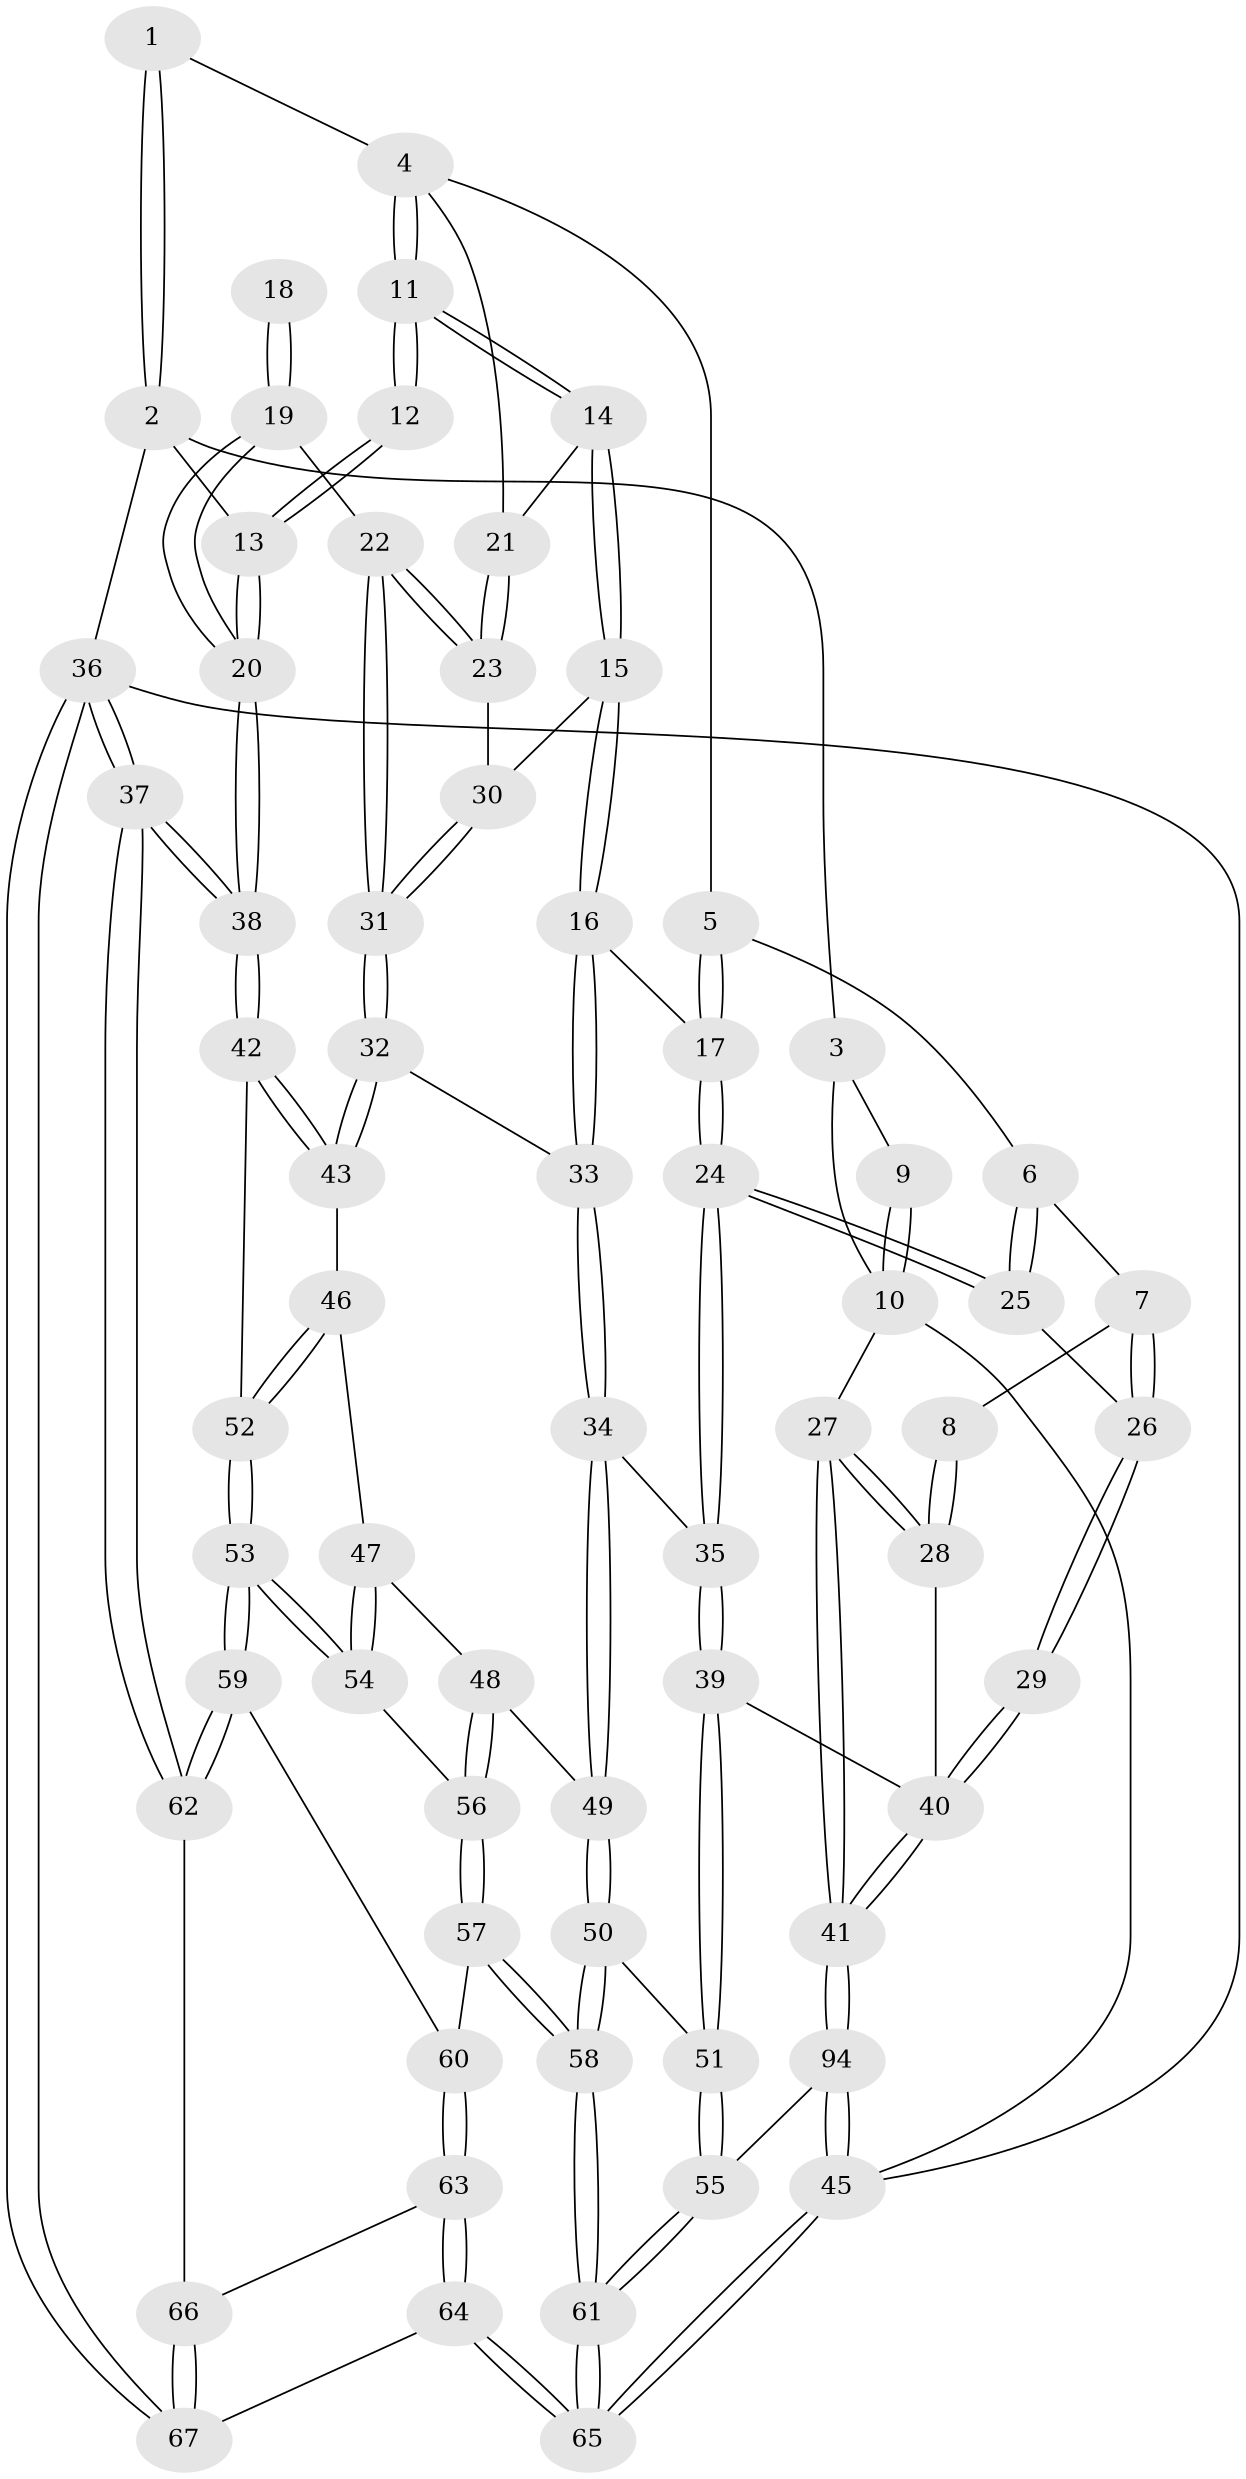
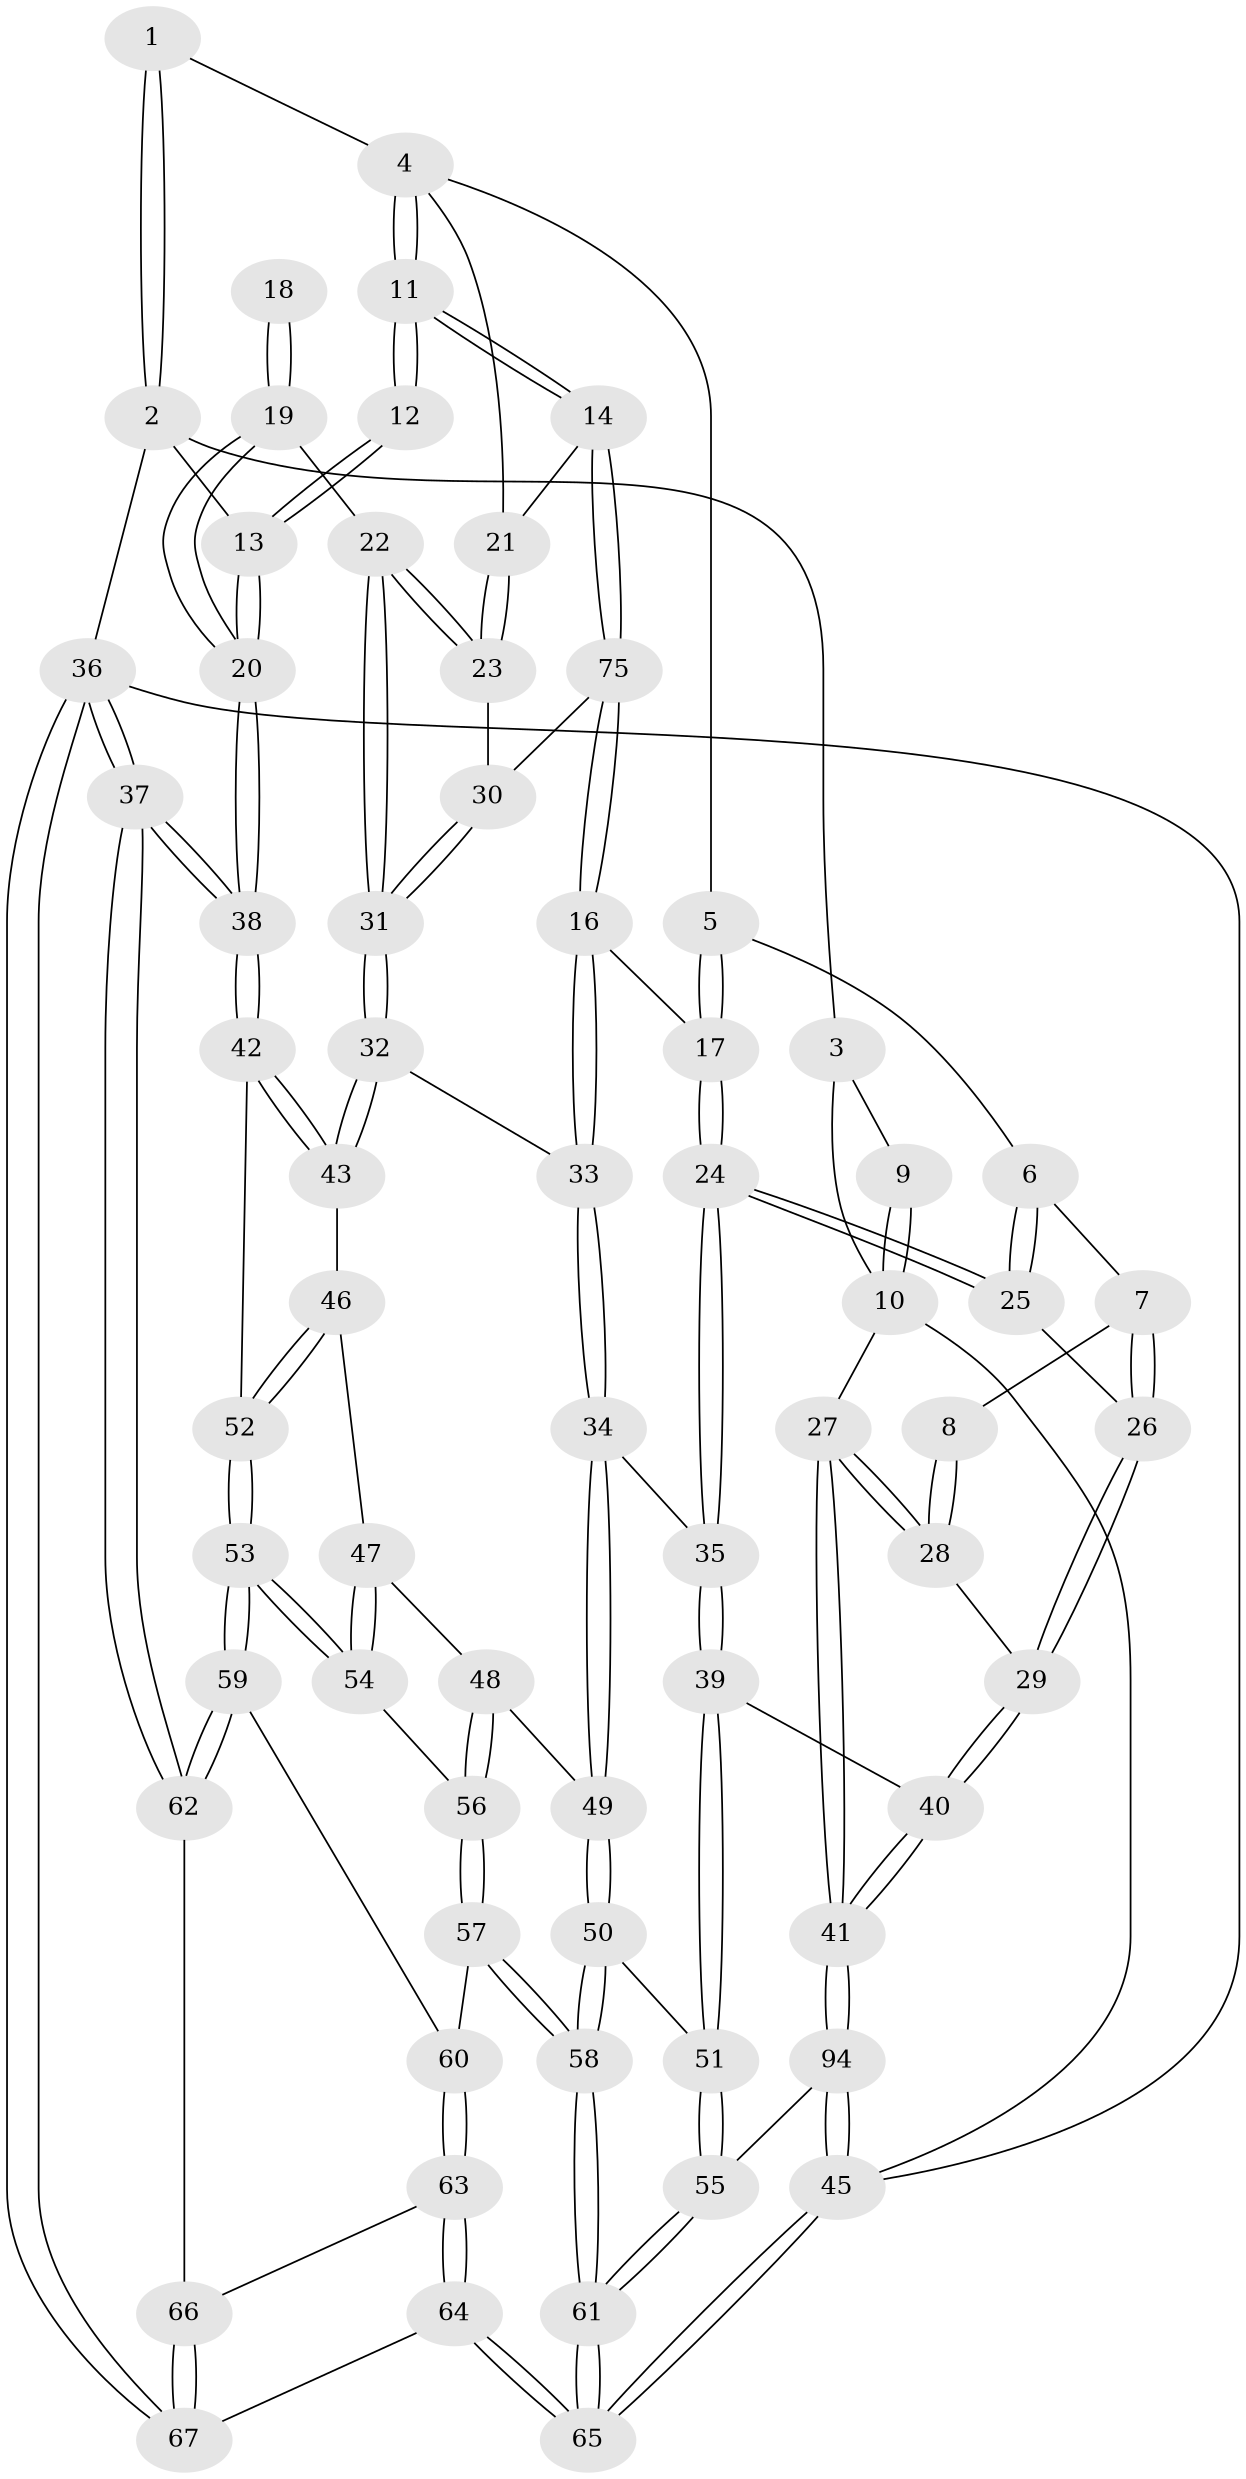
node "15": label "15" -> "75"
edge "28" -- "40": now "28" -- "29"
